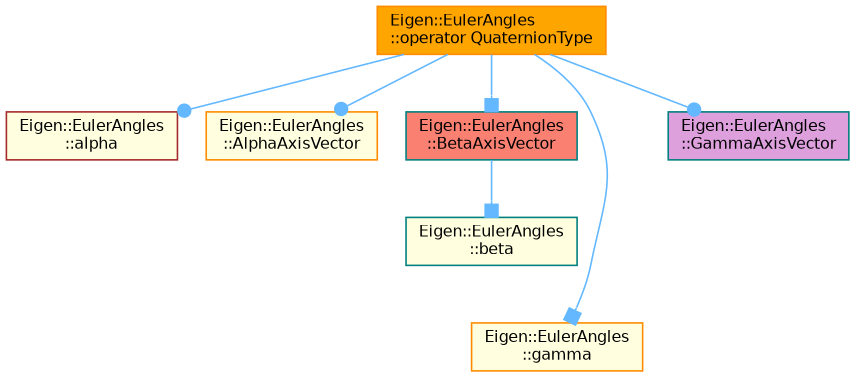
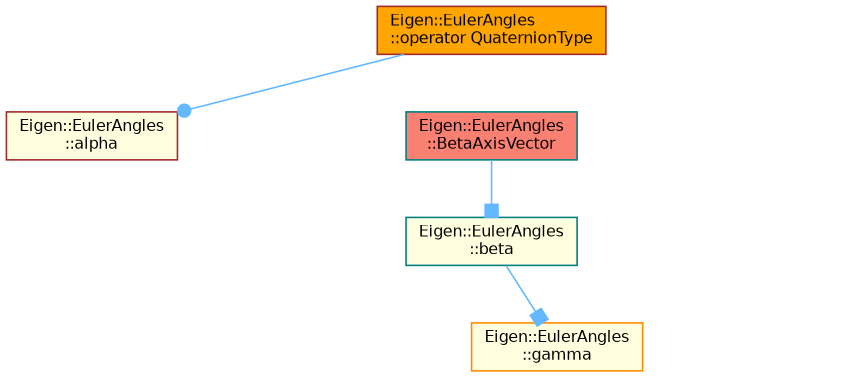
node "Eigen::EulerAngles ::operator QuaternionType": color darkorange -> brown
edge "Eigen::EulerAngles ::operator QuaternionType" -> "Eigen::EulerAngles ::BetaAxisVector": removed
node "Eigen::EulerAngles ::AlphaAxisVector": removed
node "Eigen::EulerAngles ::GammaAxisVector": removed
edge "Eigen::EulerAngles ::operator QuaternionType" -> "Eigen::EulerAngles ::gamma": now "Eigen::EulerAngles ::beta" -> "Eigen::EulerAngles ::gamma"
